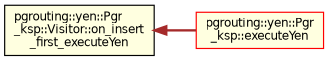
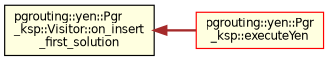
node "pgrouting::yen::Pgr _ksp::Visitor::on_insert _first_executeYen": label "pgrouting::yen::Pgr _ksp::Visitor::on_insert _first_executeYen" -> "pgrouting::yen::Pgr _ksp::Visitor::on_insert _first_solution"
